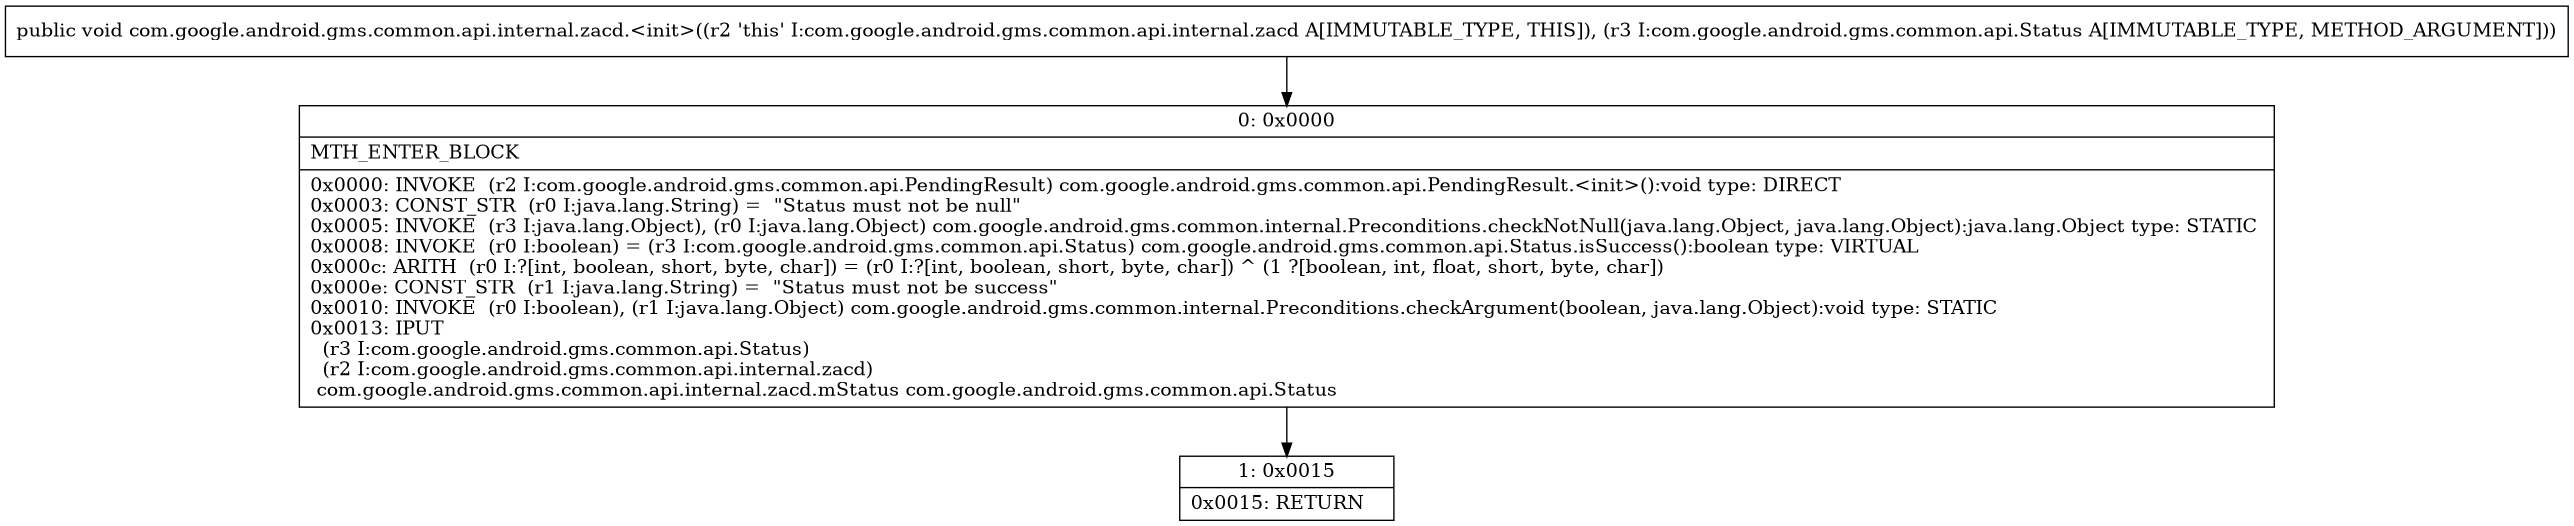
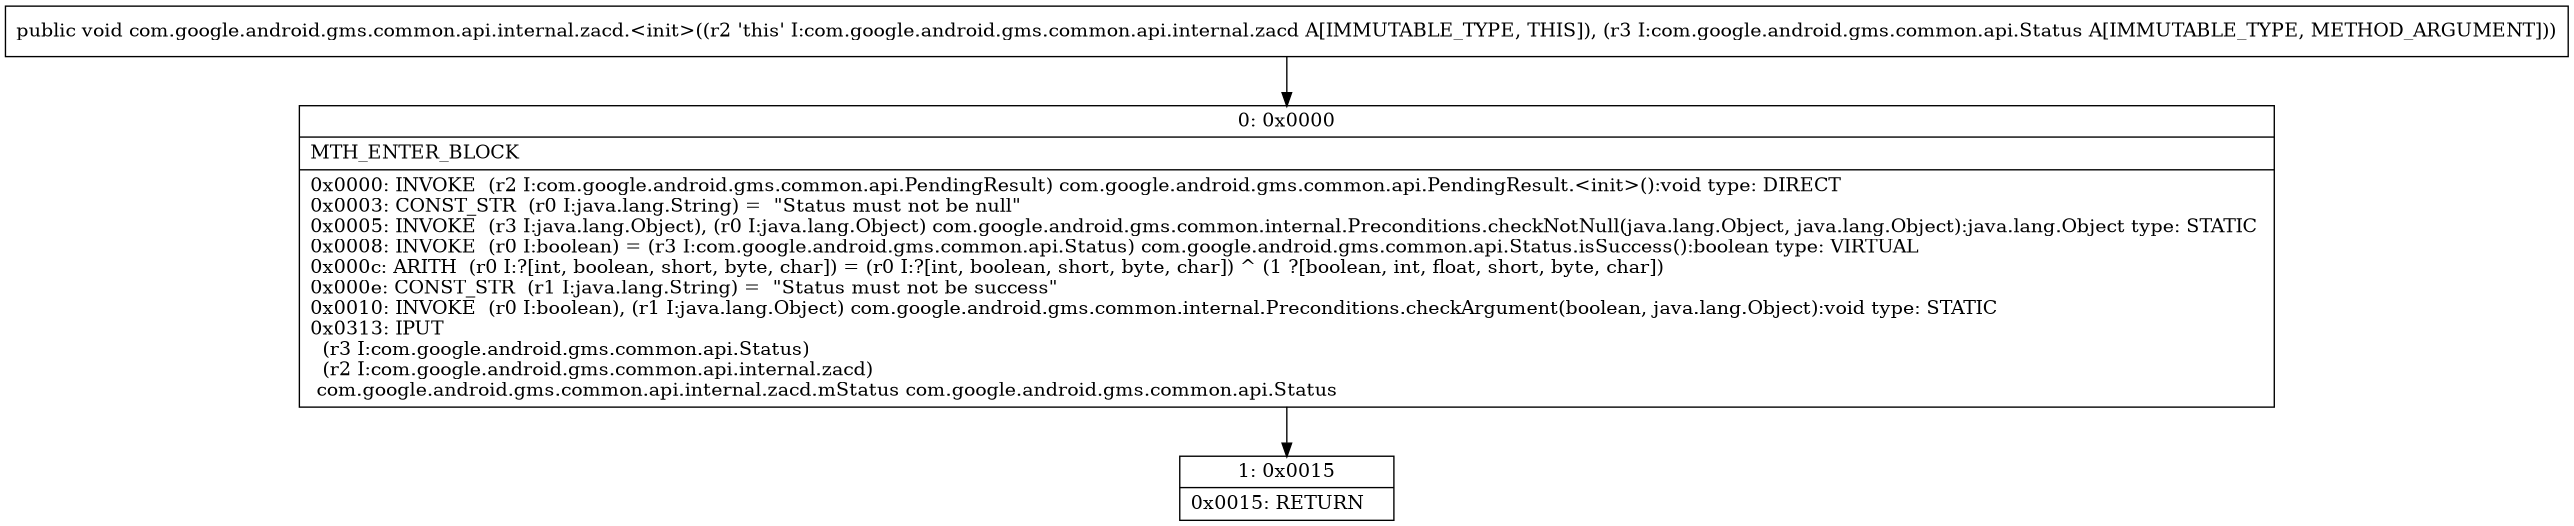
node "0: 0x0000": text "0x0013: IPUT" -> "0x0313: IPUT"
